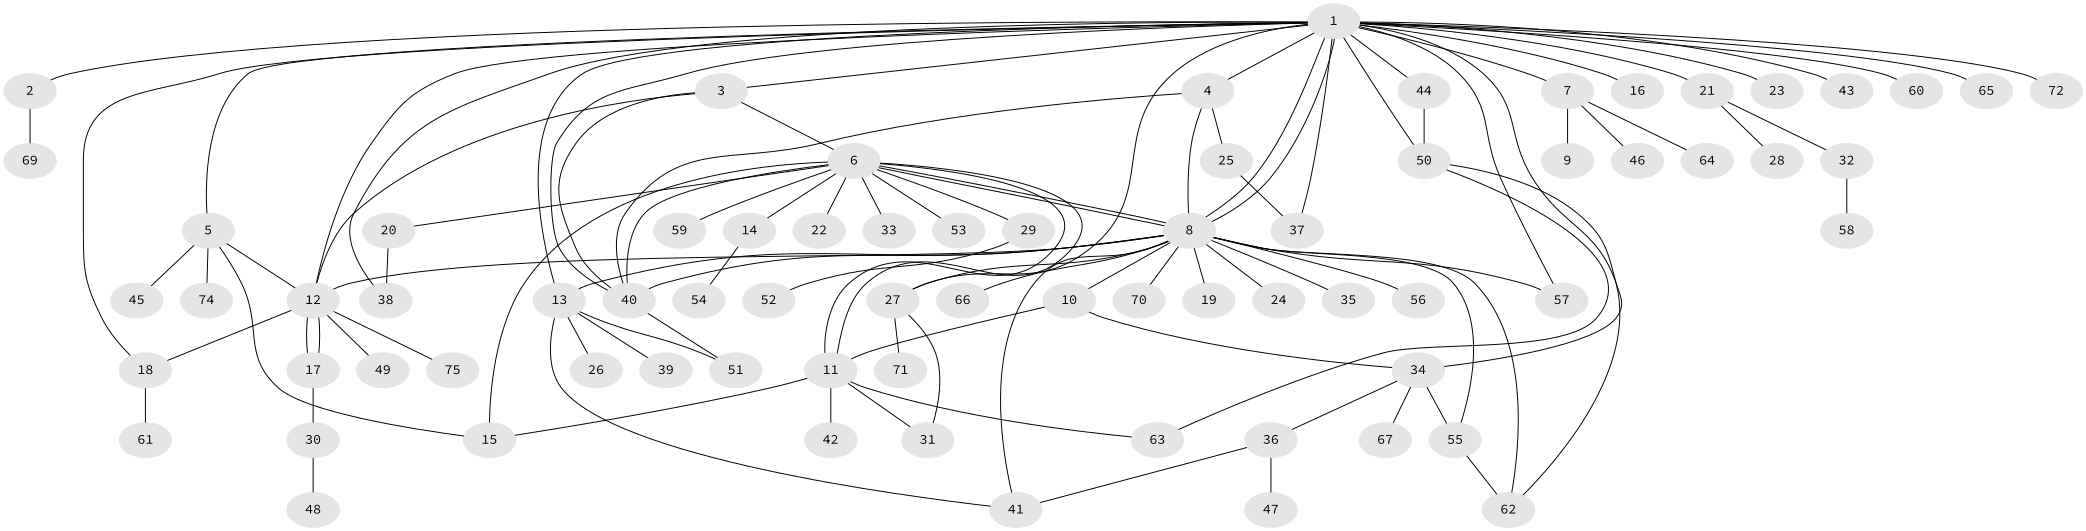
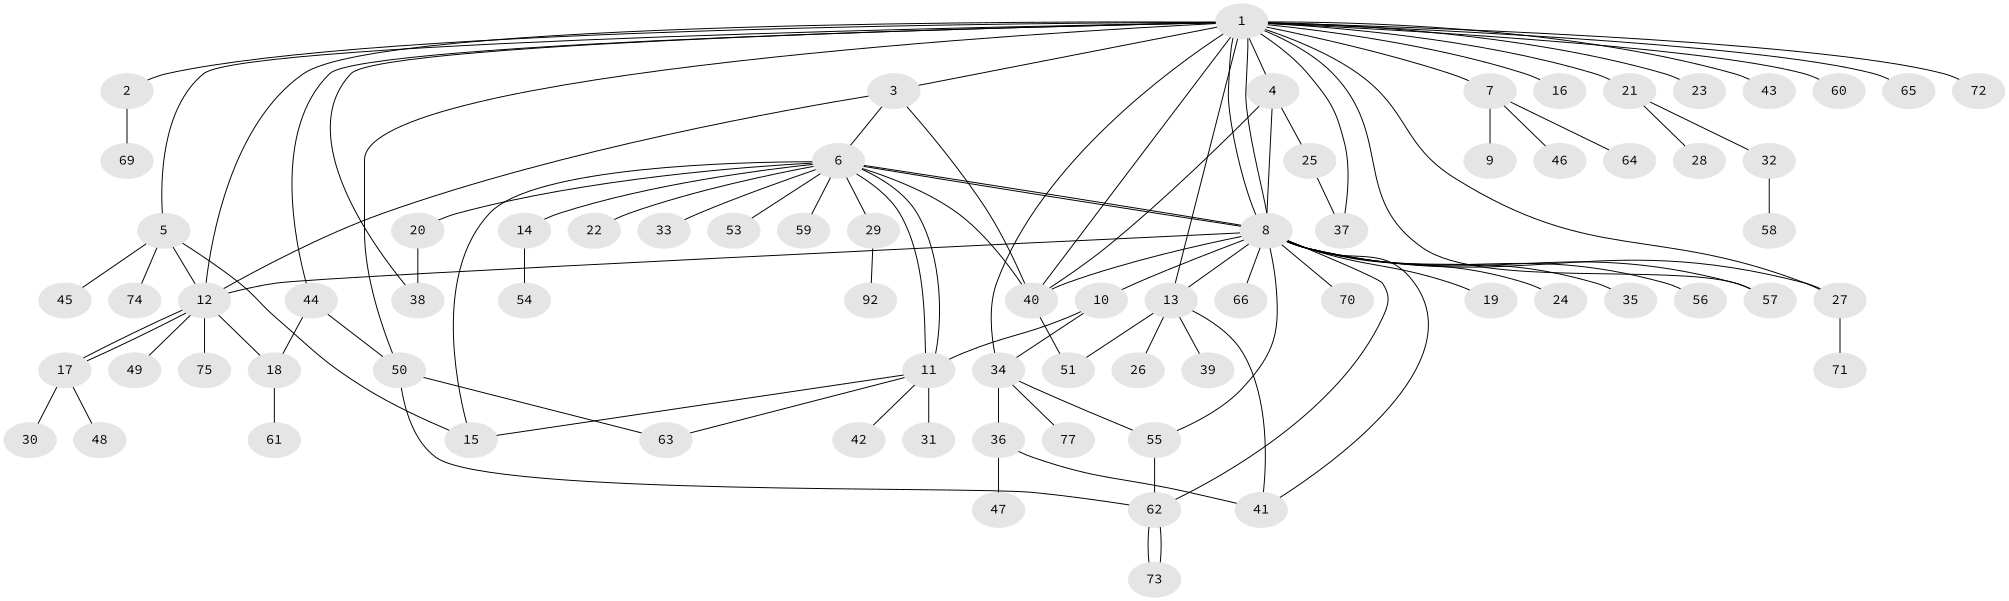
edge "1" -- "18": now "44" -- "18"
node "52": label "52" -> "92"
edge "27" -- "31": removed
node "67": label "67" -> "77"
edge "30" -- "48": now "17" -- "48"
node "73": added
